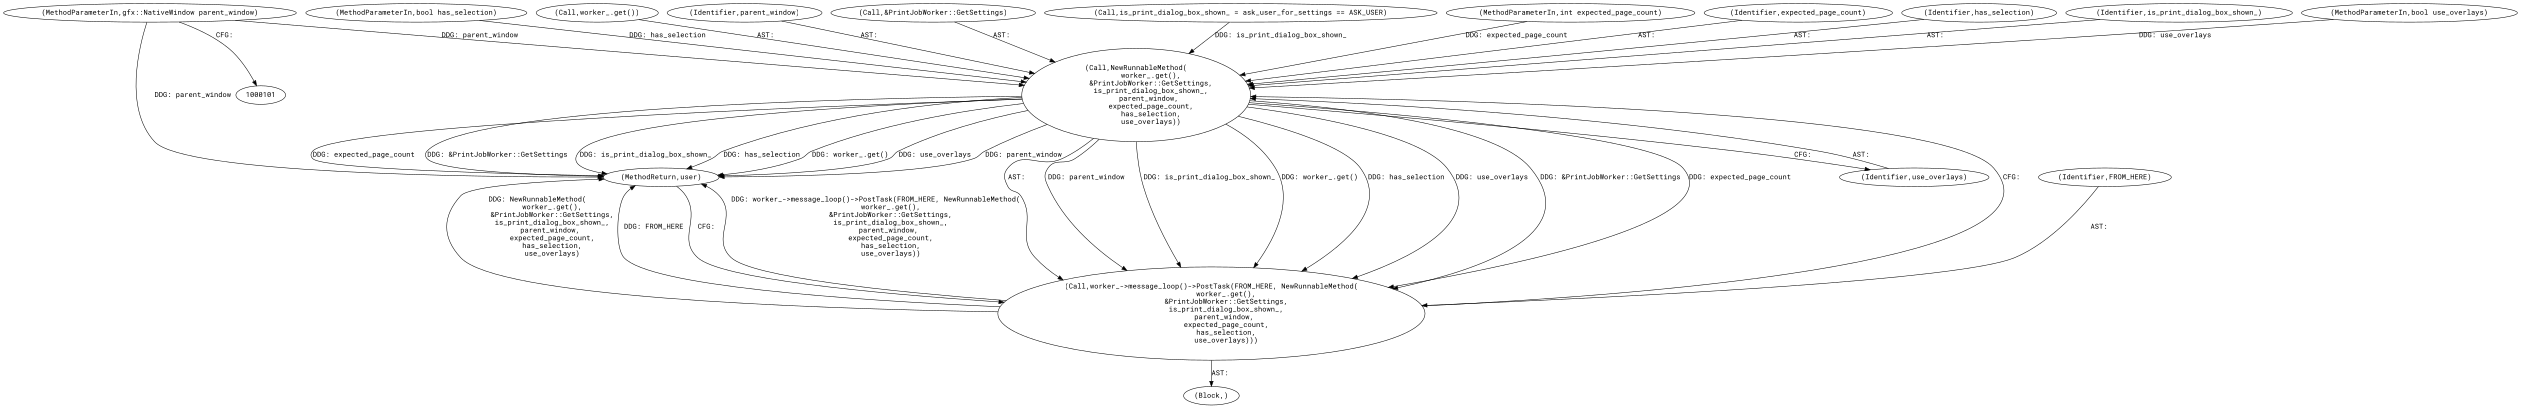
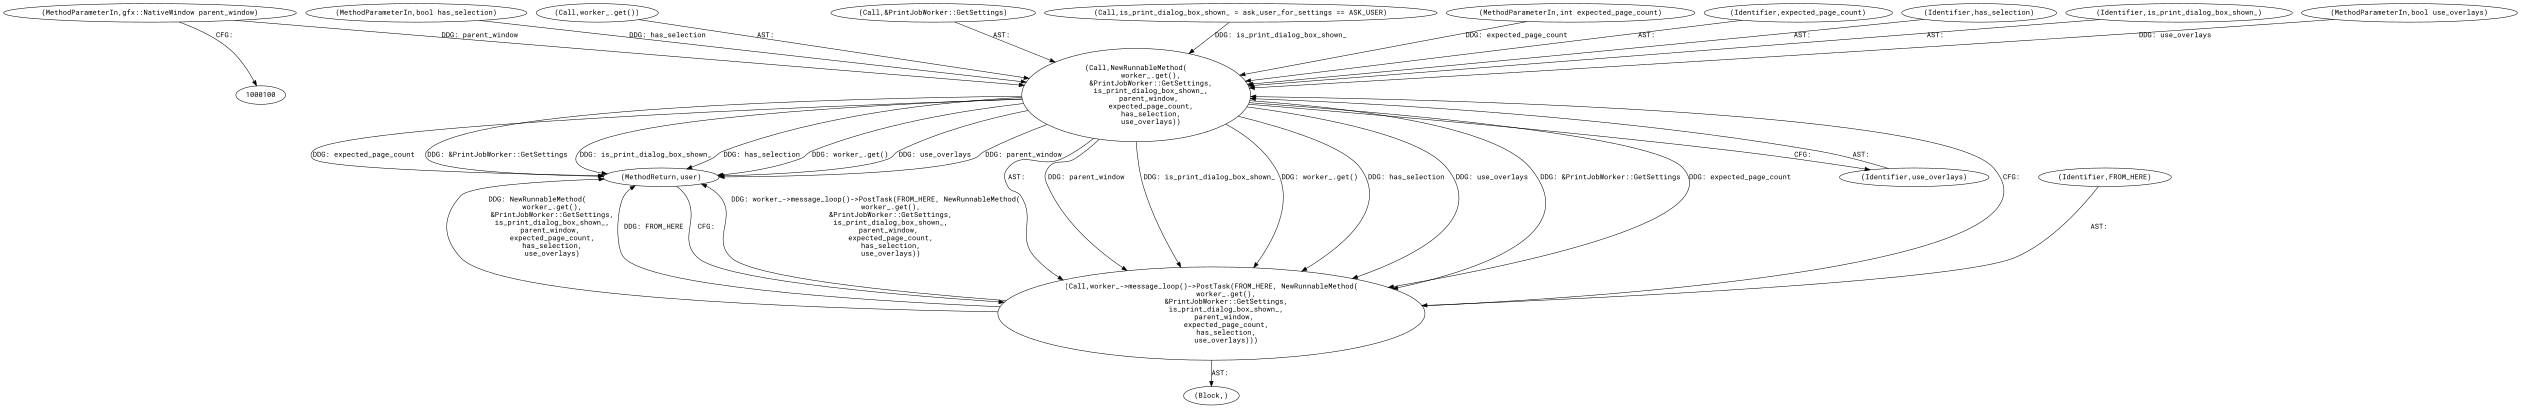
node "(Identifier,parent_window)": removed
node "1000101": label "1000101" -> "1000100"
edge "(MethodParameterIn,gfx::NativeWindow parent_window)" -> "(MethodReturn,user)": removed, label "DDG: parent_window"
